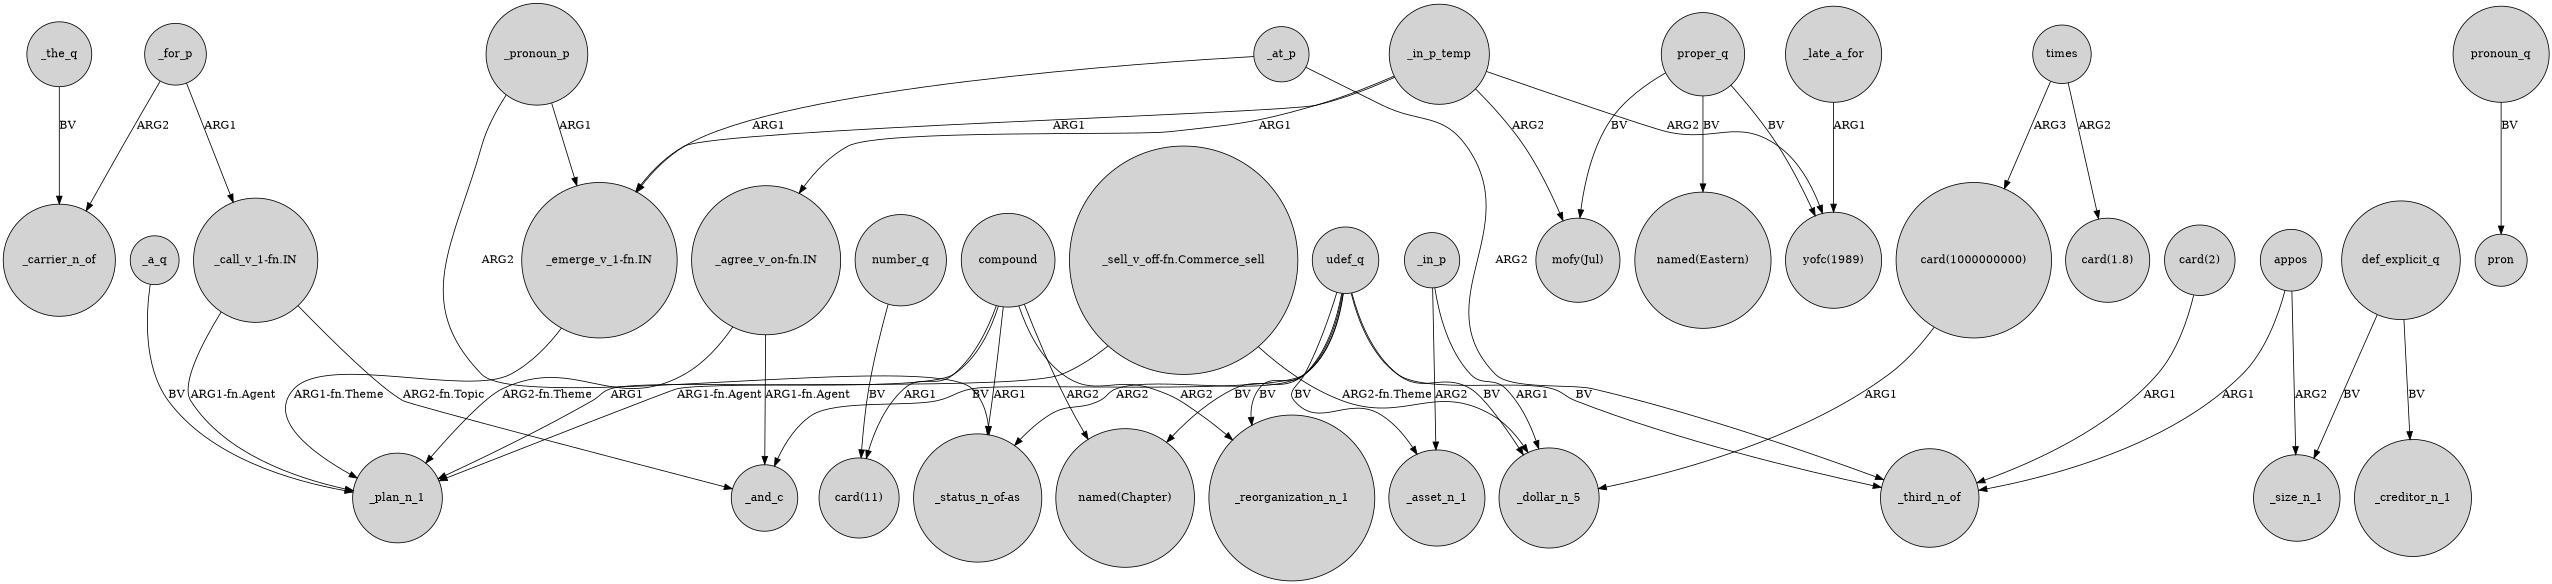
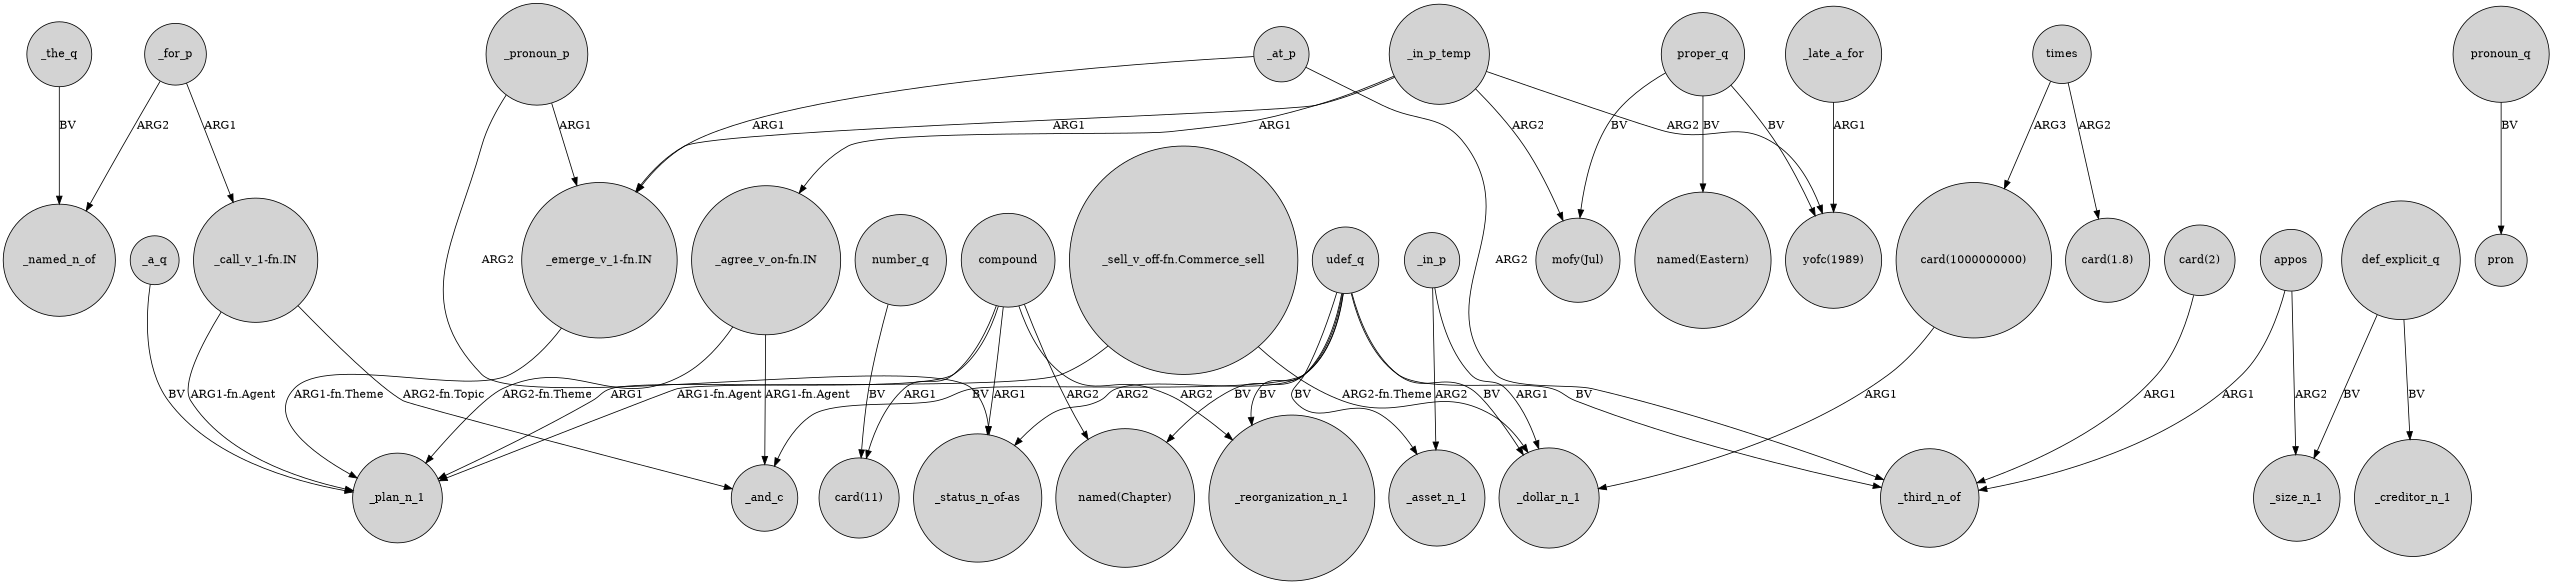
node "_carrier_n_of": label "_carrier_n_of" -> "_named_n_of"
node "_dollar_n_5": label "_dollar_n_5" -> "_dollar_n_1"
